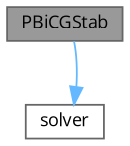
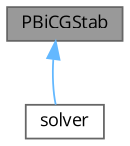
edge "PBiCGStab" -> "solver": reversed
